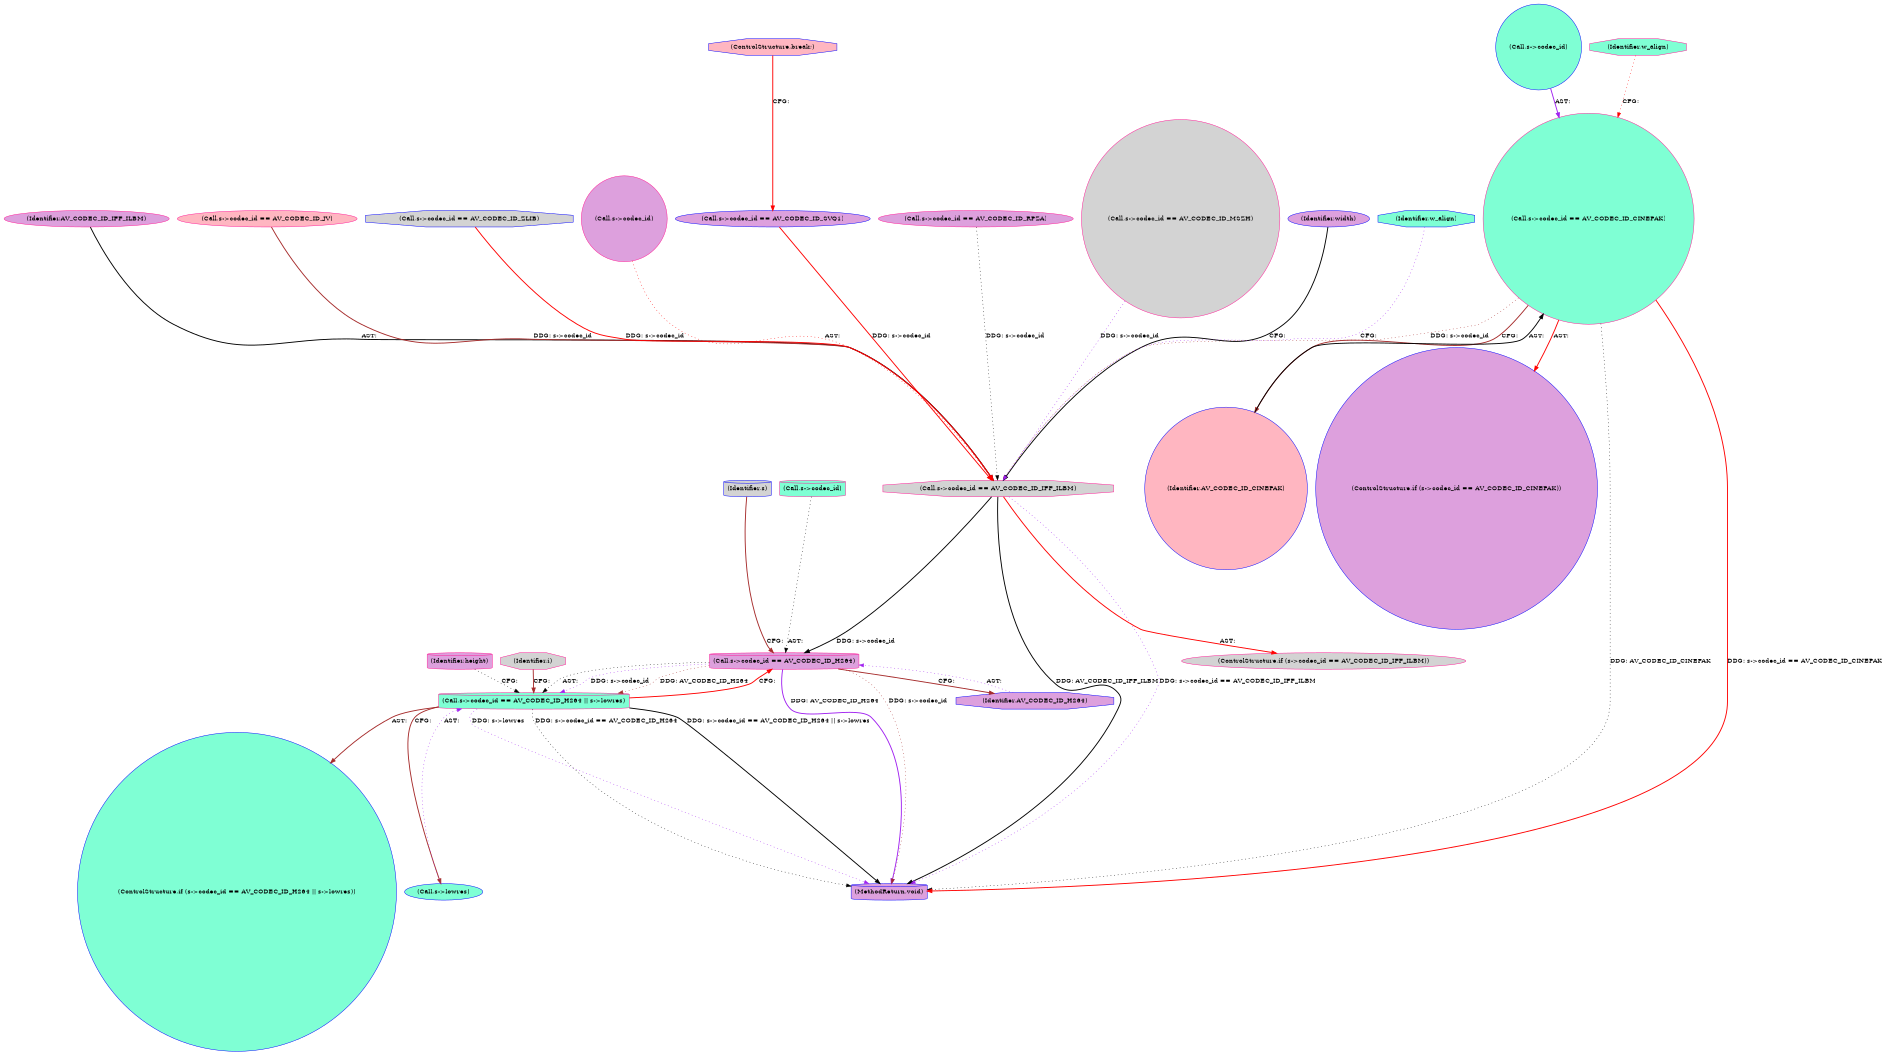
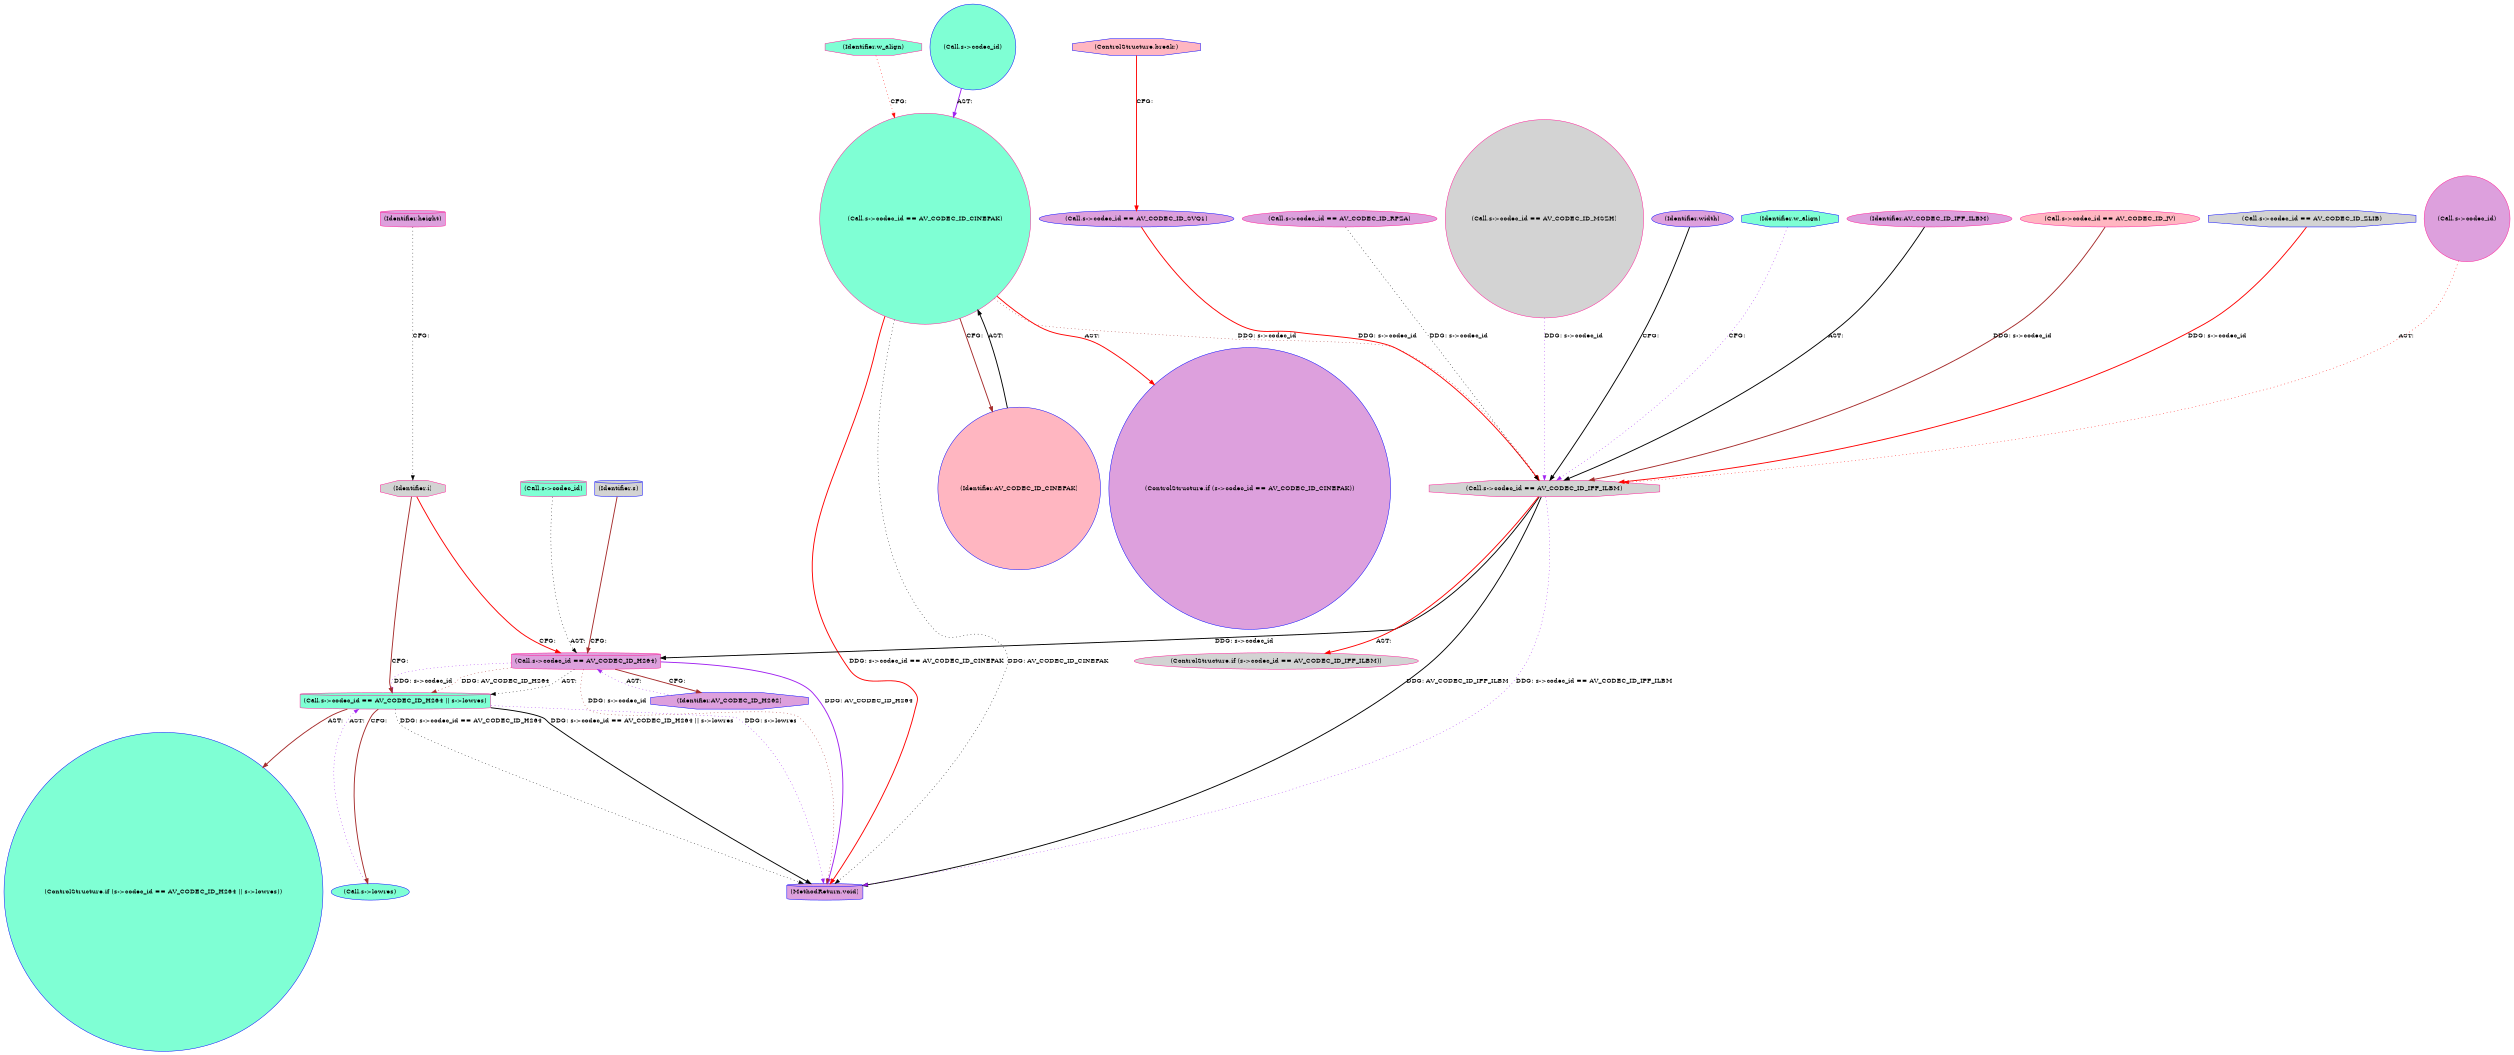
edge "(Identifier,height)" -> "(Call,s->codec_id == AV_CODEC_ID_H264 || s->lowres)": now "(Identifier,height)" -> "(Identifier,i)"
edge "(Call,s->codec_id == AV_CODEC_ID_H264 || s->lowres)" -> "(Call,s->codec_id == AV_CODEC_ID_H264)": now "(Identifier,i)" -> "(Call,s->codec_id == AV_CODEC_ID_H264)"
node "(Identifier,AV_CODEC_ID_H264)": label "(Identifier,AV_CODEC_ID_H264)" -> "(Identifier,AV_CODEC_ID_H262)"
